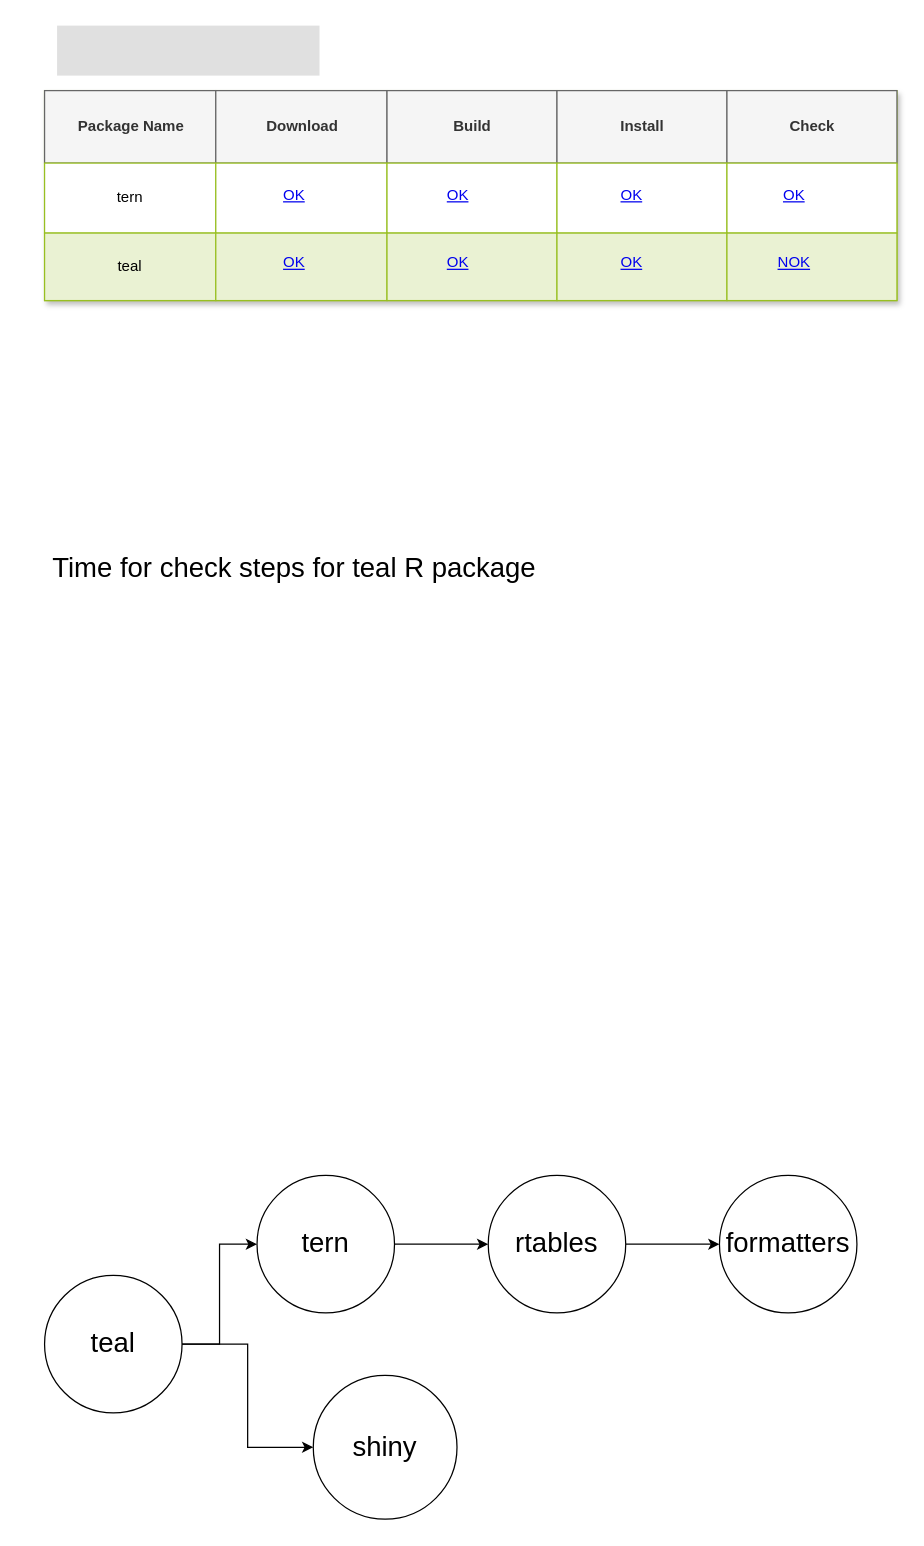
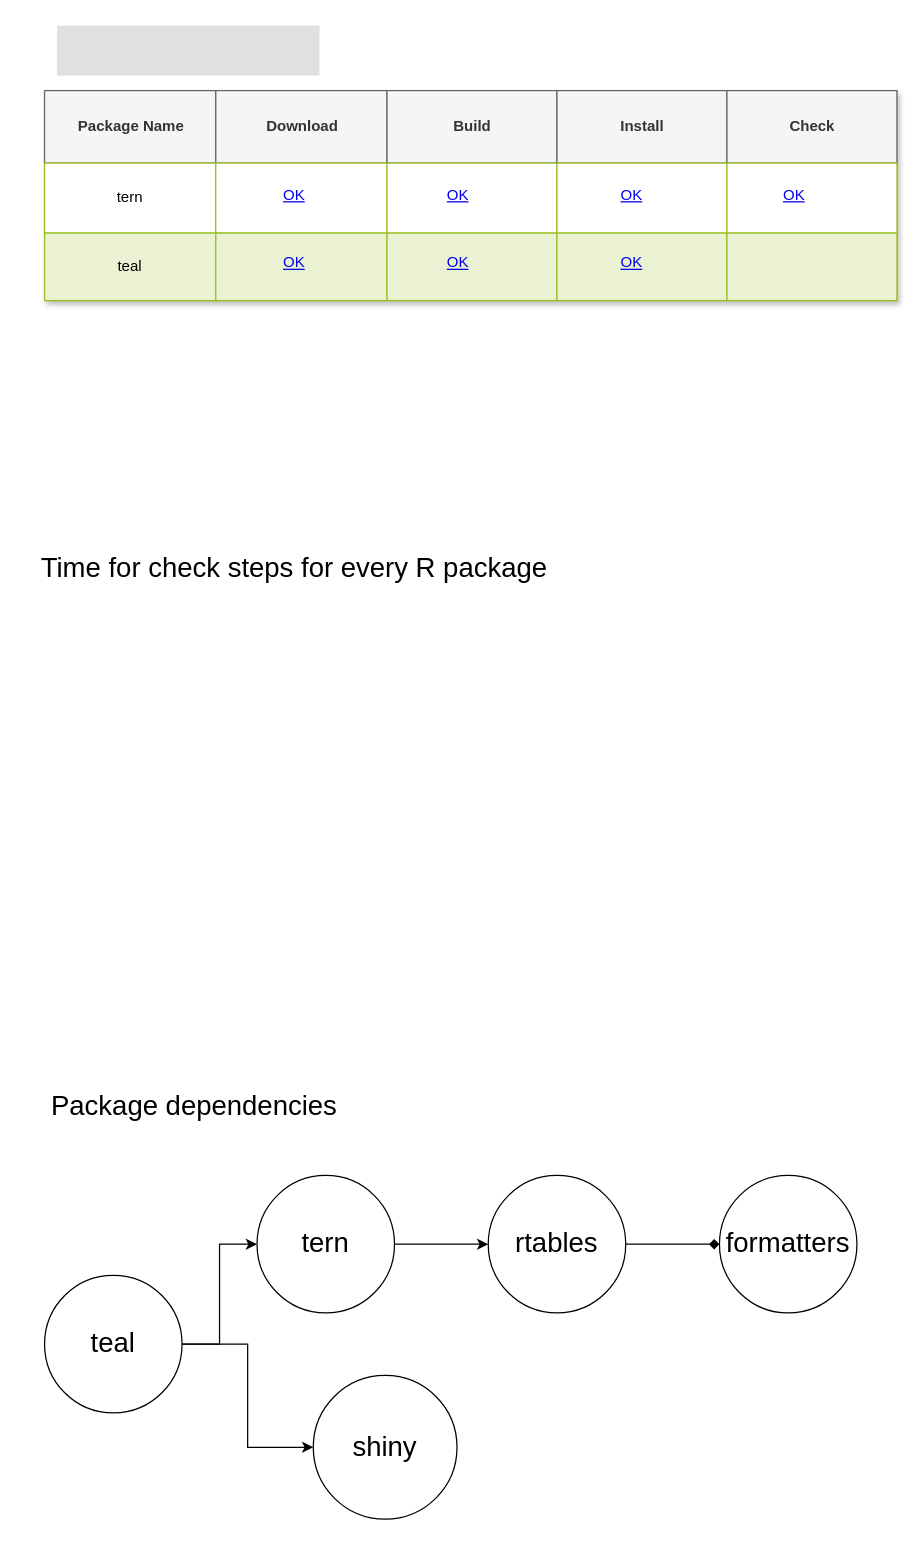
node "NOK": removed
node "Time for check steps for teal R package": label "Time for check steps for teal R package" -> "Time for check steps for every R package"
node "Package dependencies": added
edge "rtables" -> "formatters": arrowhead classic -> diamond
